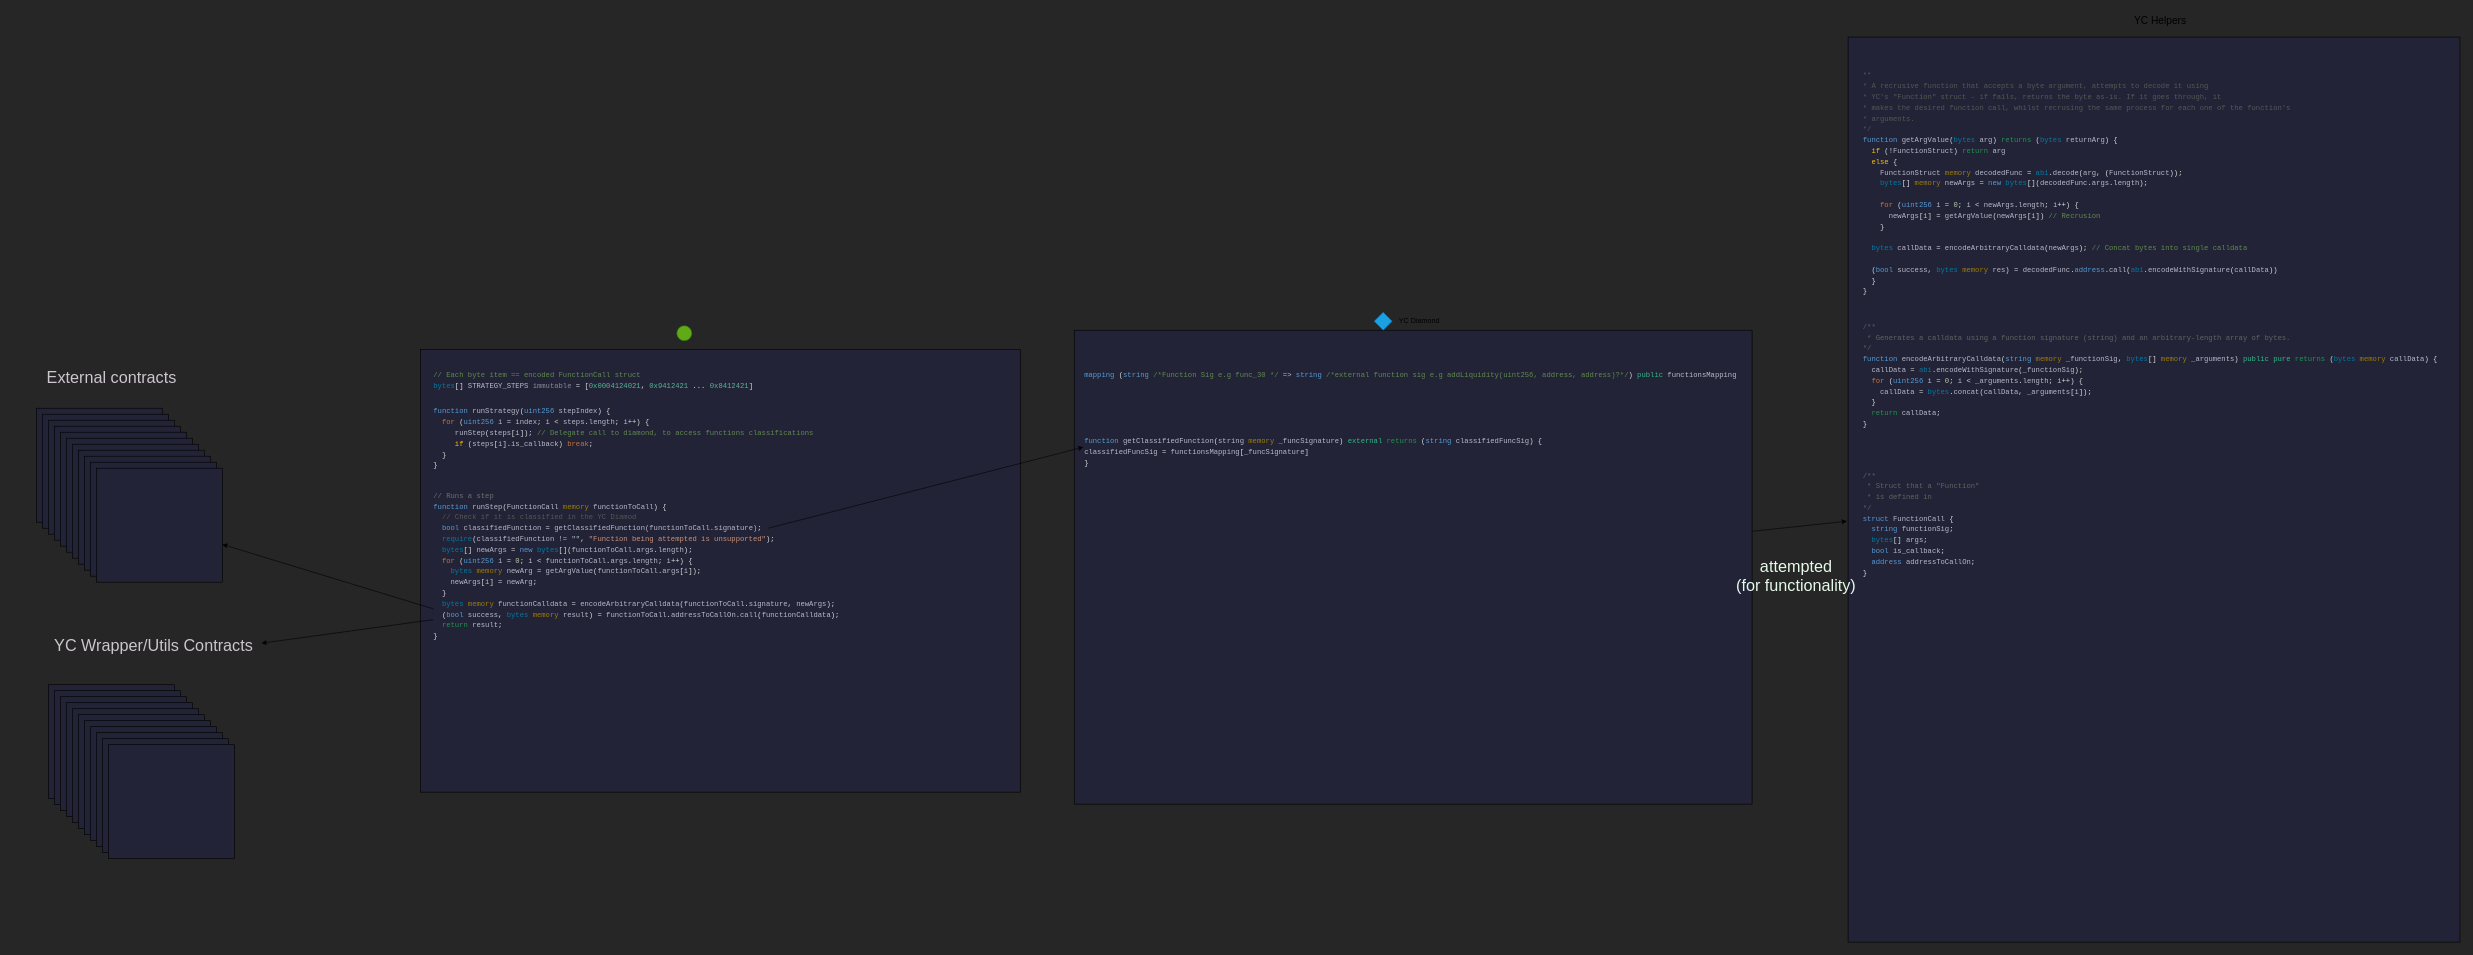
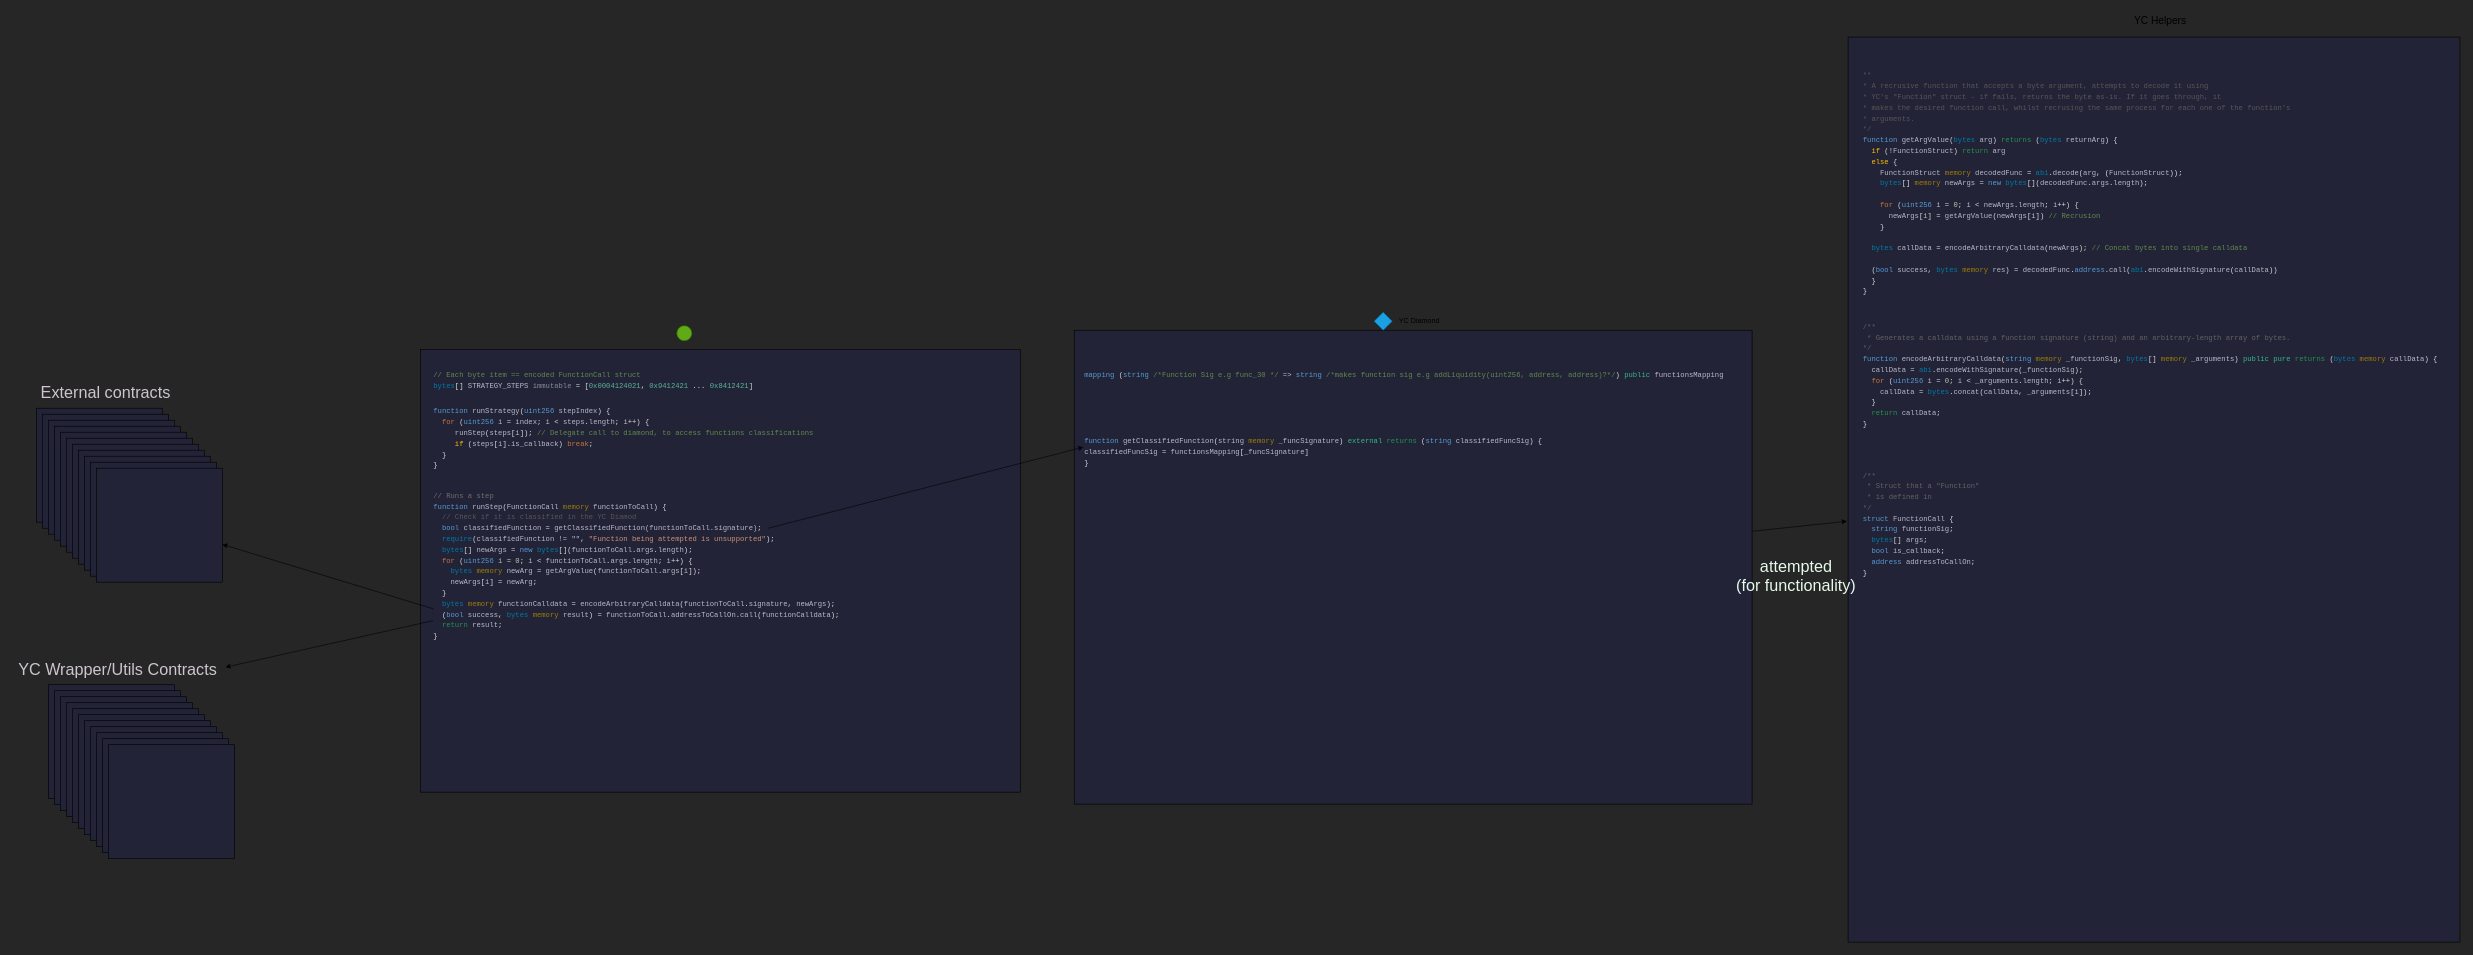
node "External contracts": moved (111, 378) -> (105, 393)
node "mapping (string /*Function Sig e.g func_30 */ => string /*external function sig e.g addLiquidity(uint256, address, address)?*/) public functionsMapping": label "mapping (string /*Function Sig e.g func_30 */ => string /*external function sig e.g addLiquidity(uint256, address, address)?*/) public functionsMapping" -> "mapping (string /*Function Sig e.g func_30 */ => string /*makes function sig e.g addLiquidity(uint256, address, address)?*/) public functionsMapping"
node "YC Wrapper/Utils Contracts": moved (153, 646) -> (117, 670)
